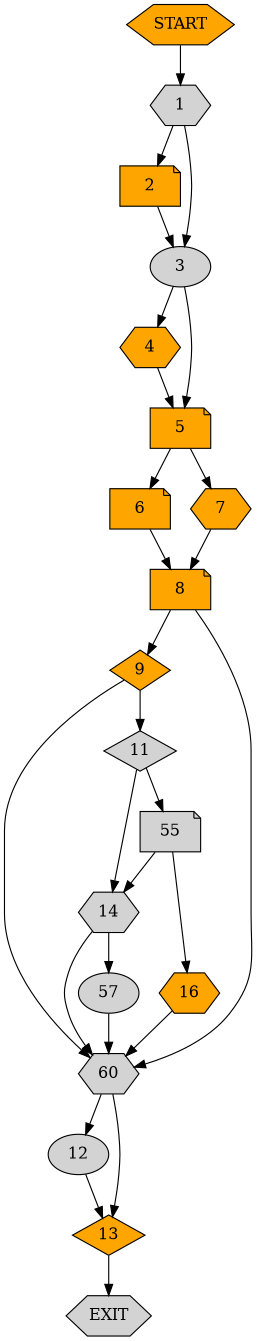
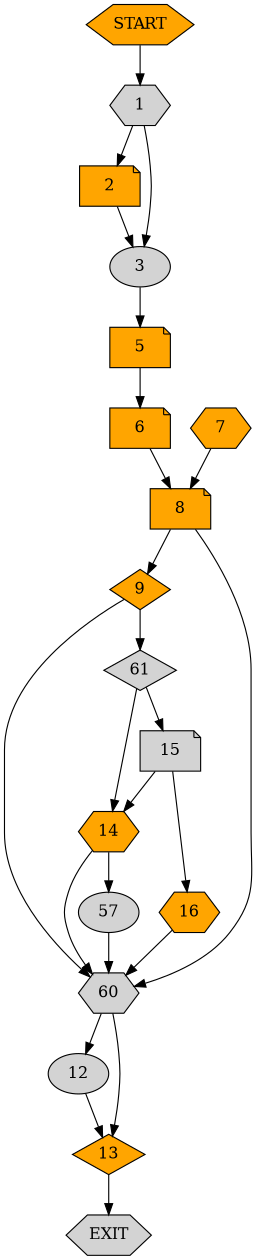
node "4": removed
edge "5" -> "7": removed
node "11": label "11" -> "61"
node "55": label "55" -> "15"
node "14": fillcolor lightgrey -> orange
